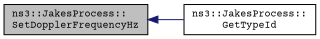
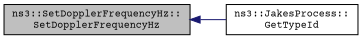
node "ns3::JakesProcess:: SetDopplerFrequencyHz": label "ns3::JakesProcess:: SetDopplerFrequencyHz" -> "ns3::SetDopplerFrequencyHz:: SetDopplerFrequencyHz"
